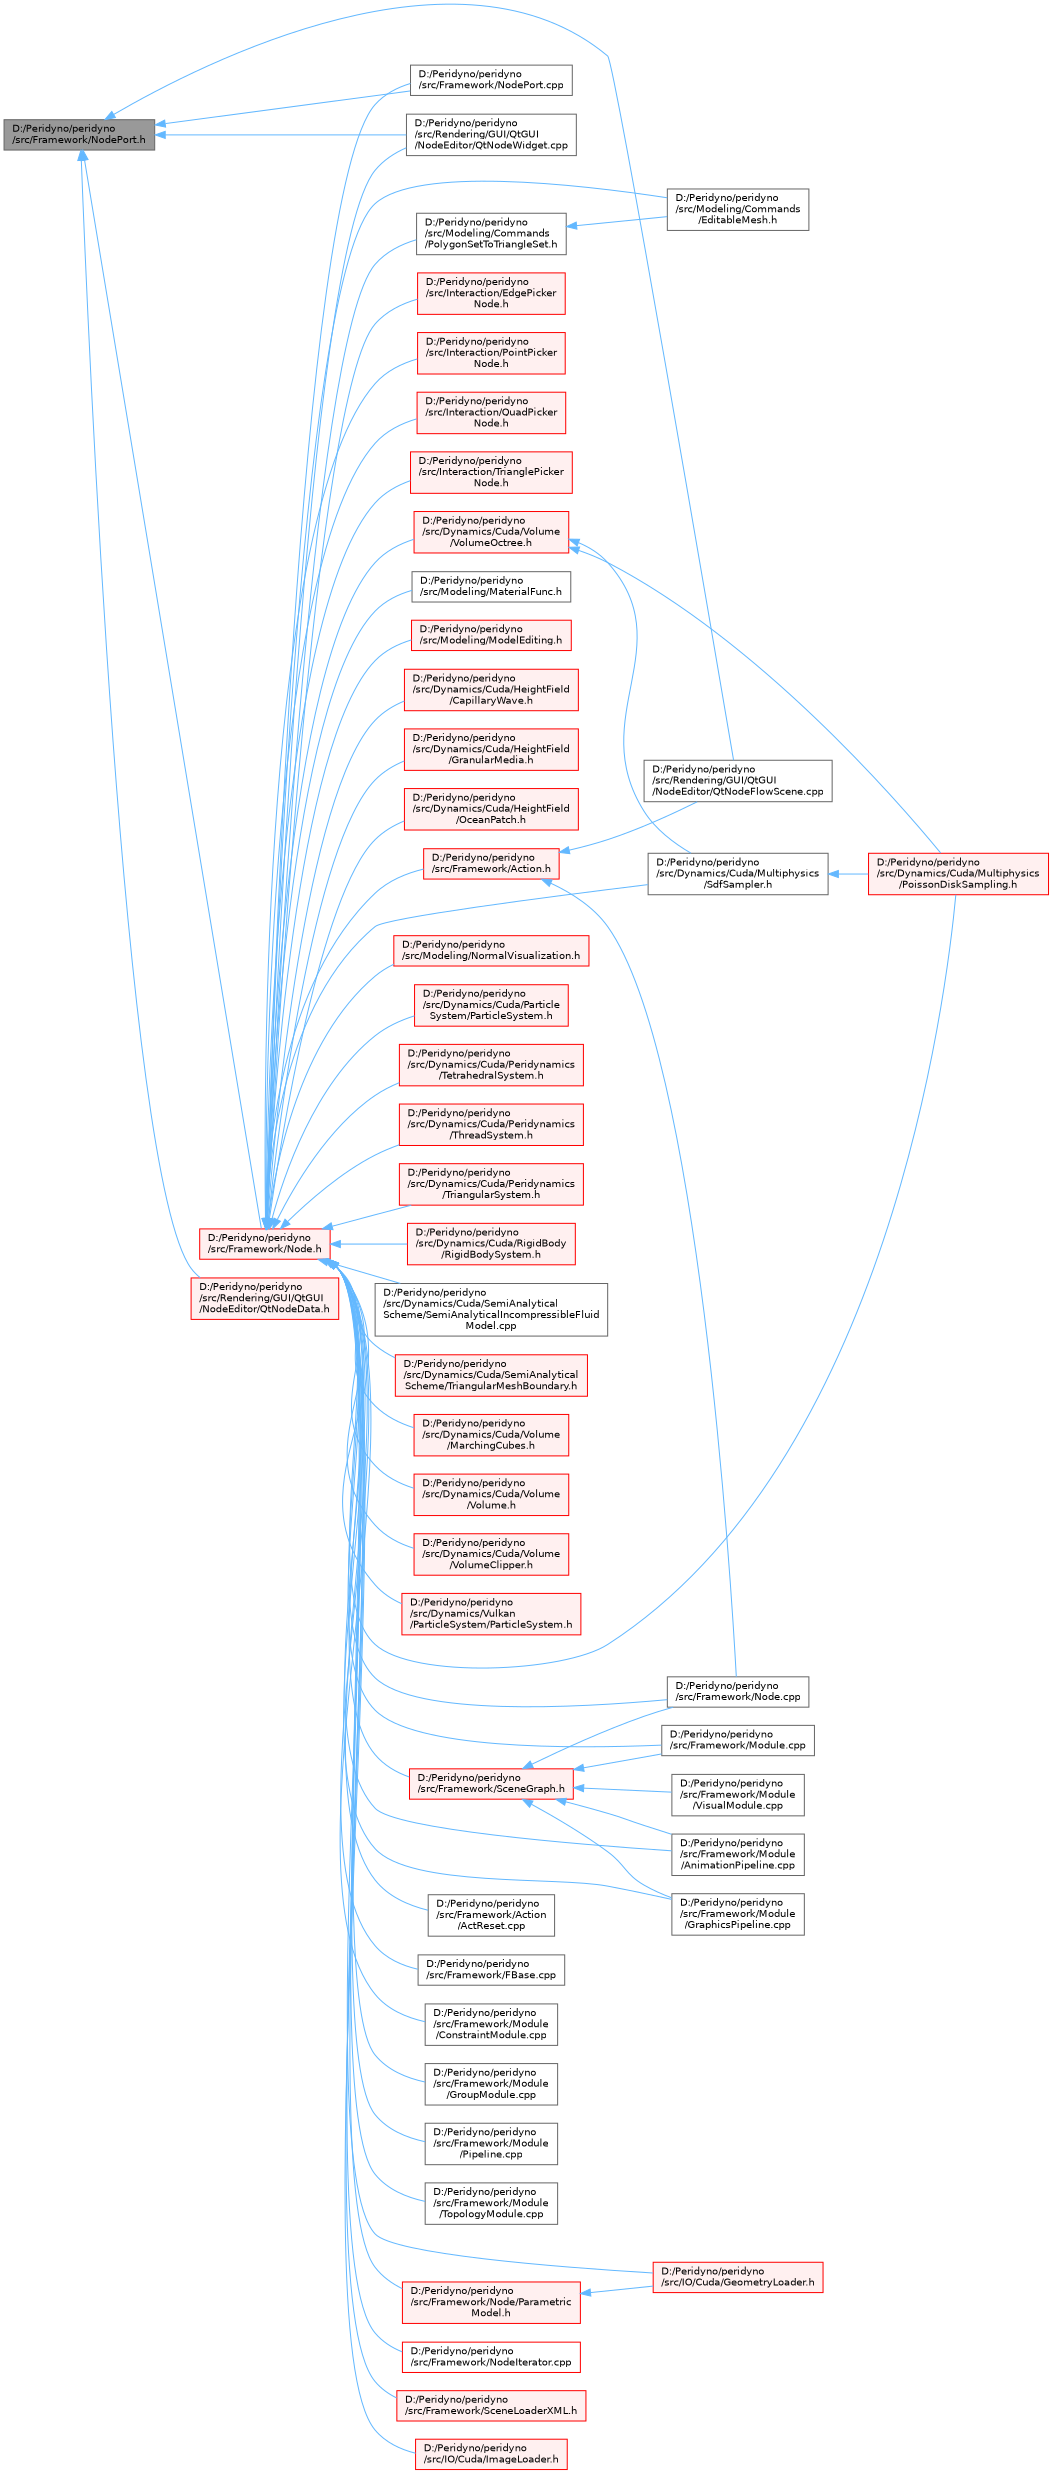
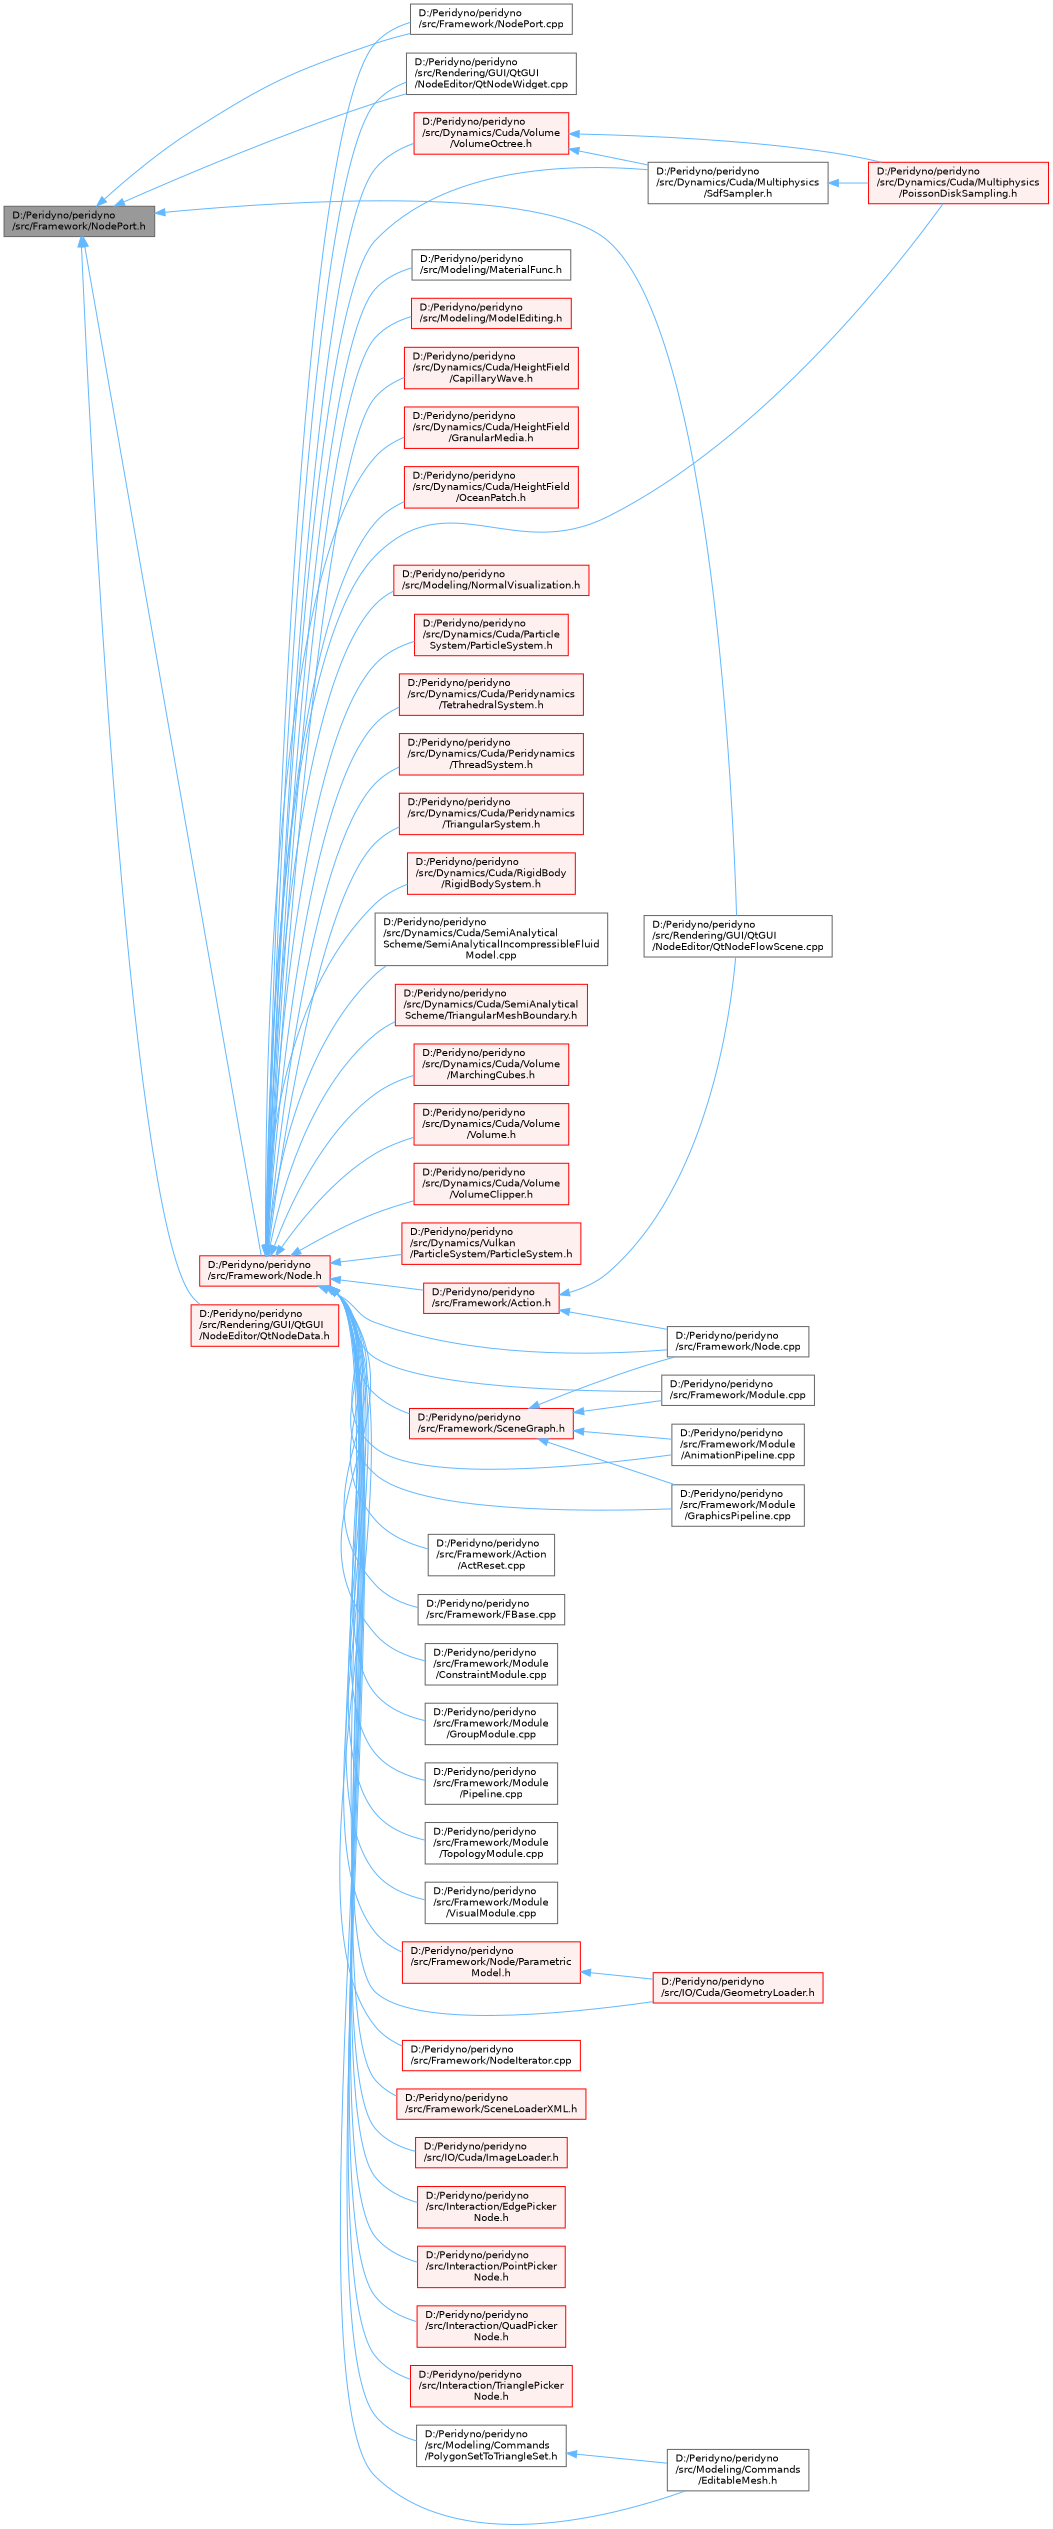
edge "D:/Peridyno/peridyno /src/Framework/Module /VisualModule.cpp" -> "D:/Peridyno/peridyno /src/Framework/SceneGraph.h": now "D:/Peridyno/peridyno /src/Framework/Module /VisualModule.cpp" -> "D:/Peridyno/peridyno /src/Framework/Node.h"
